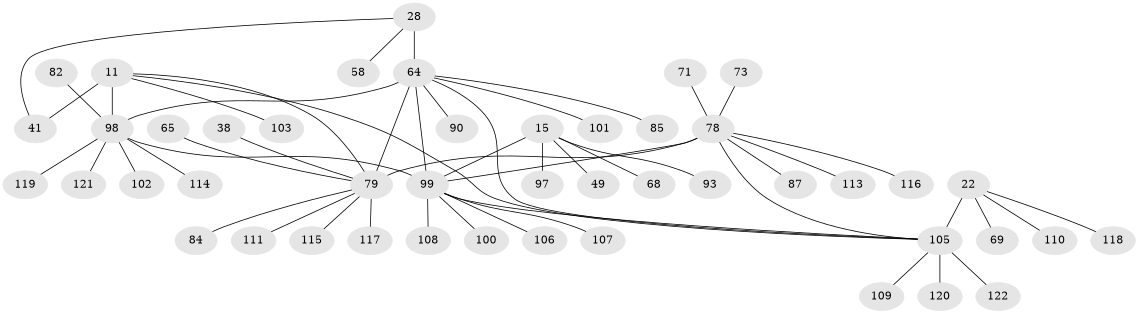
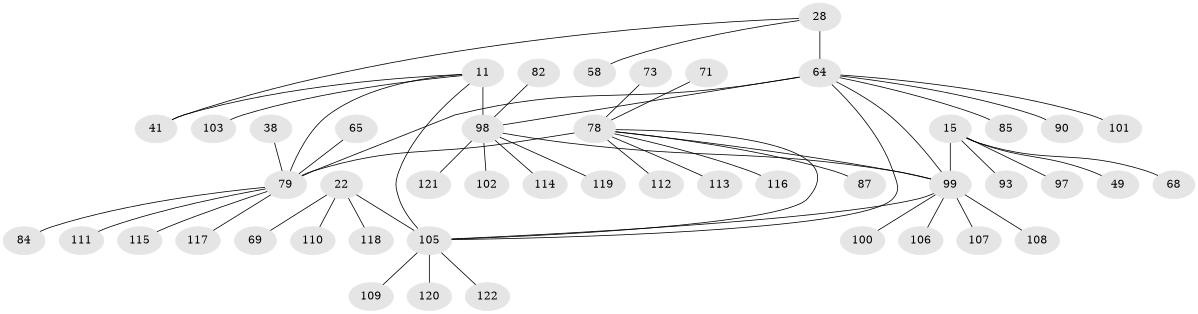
node "112": added
